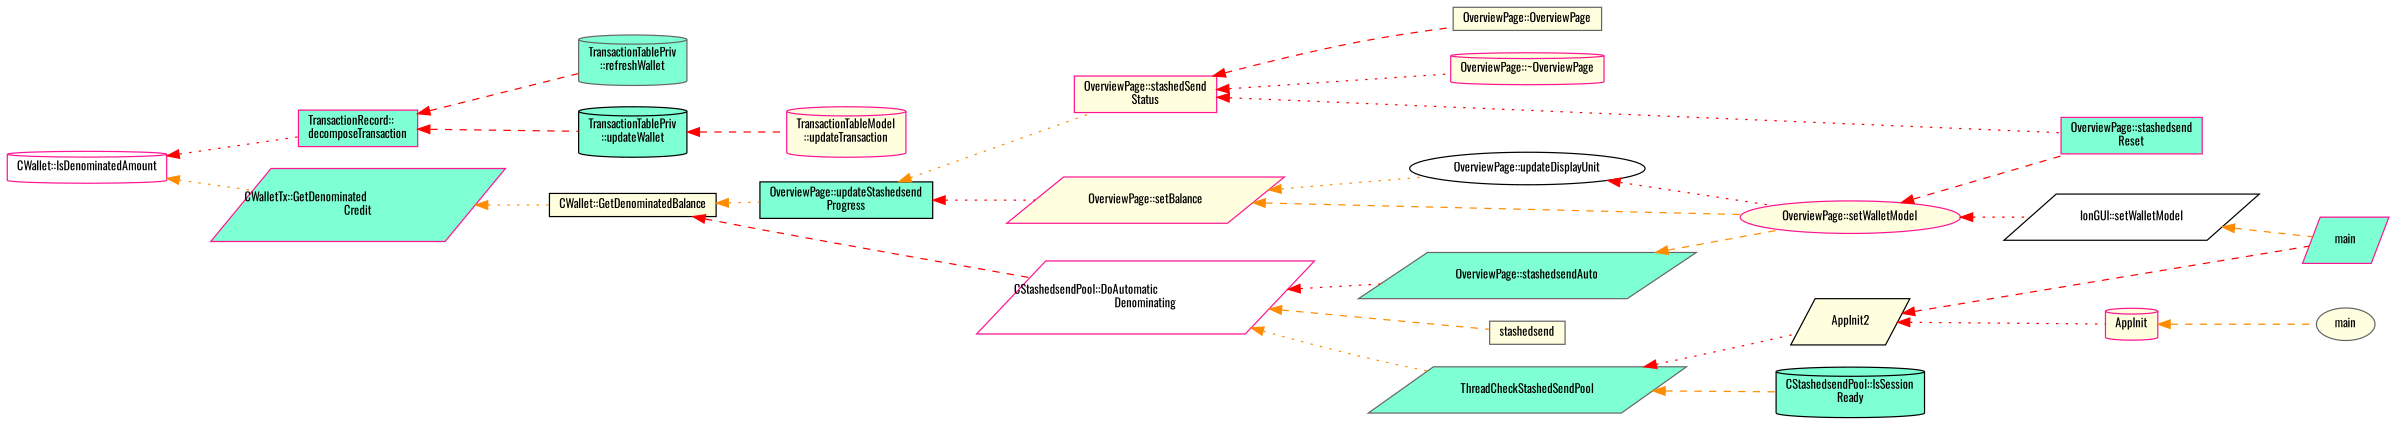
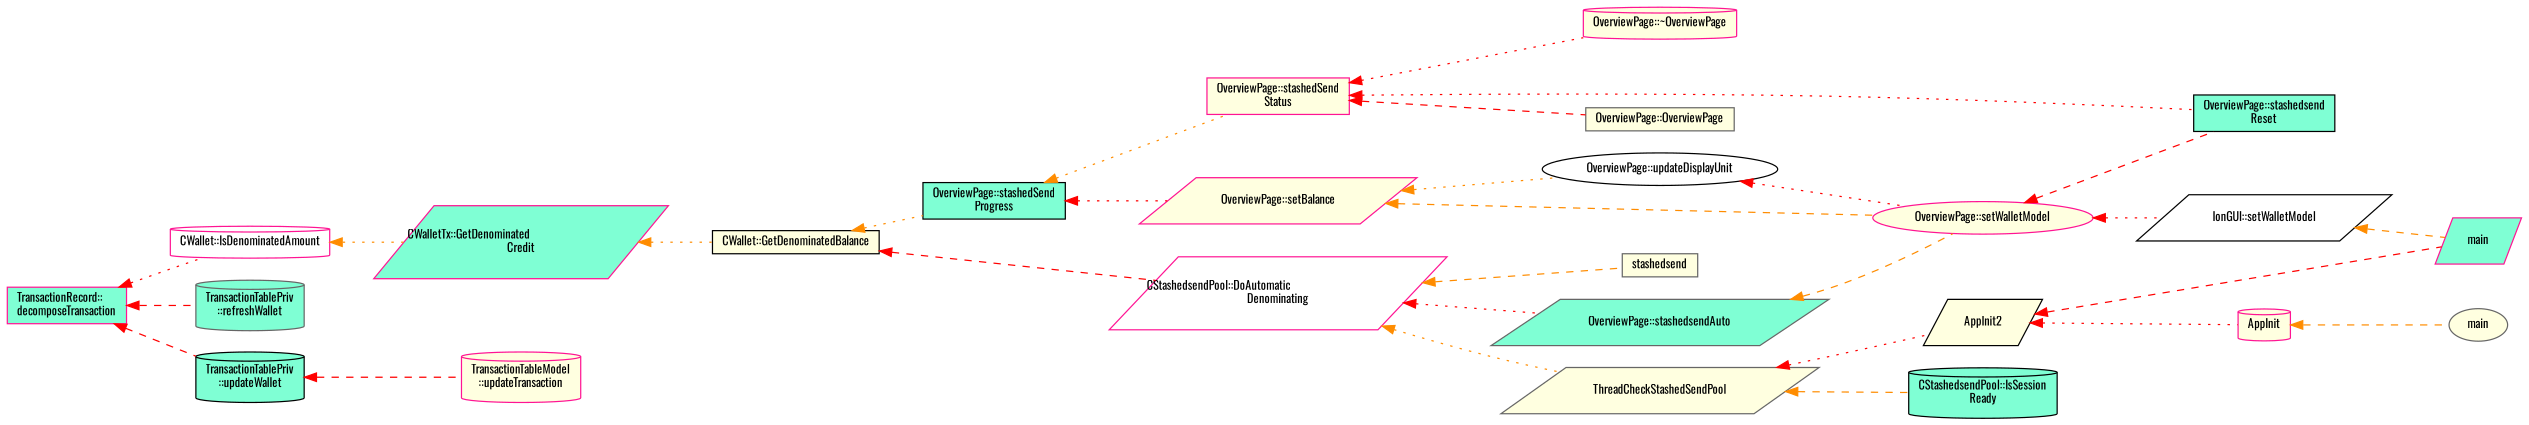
node "OverviewPage::stashedsend Reset": color deeppink -> black
edge "TransactionRecord:: decomposeTransaction" -> "CWallet::IsDenominatedAmount": reversed
node "OverviewPage::updateStashedsend Progress": label "OverviewPage::updateStashedsend Progress" -> "OverviewPage::stashedSend Progress"
node "ThreadCheckStashedSendPool": fillcolor aquamarine -> lightyellow
